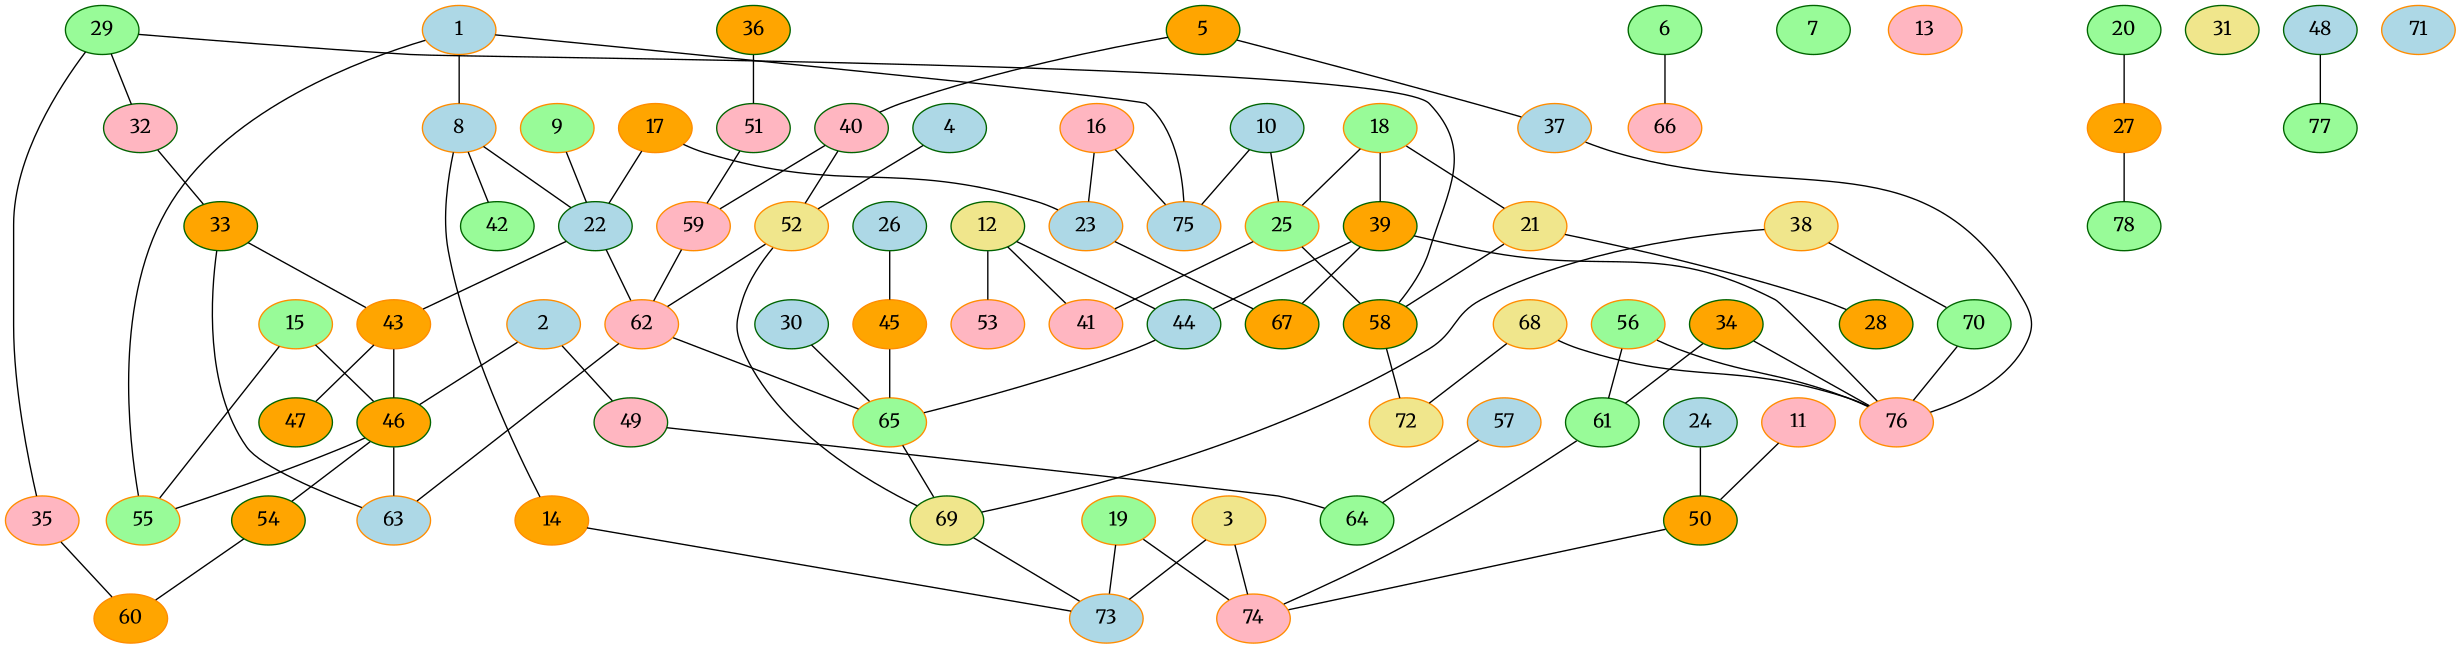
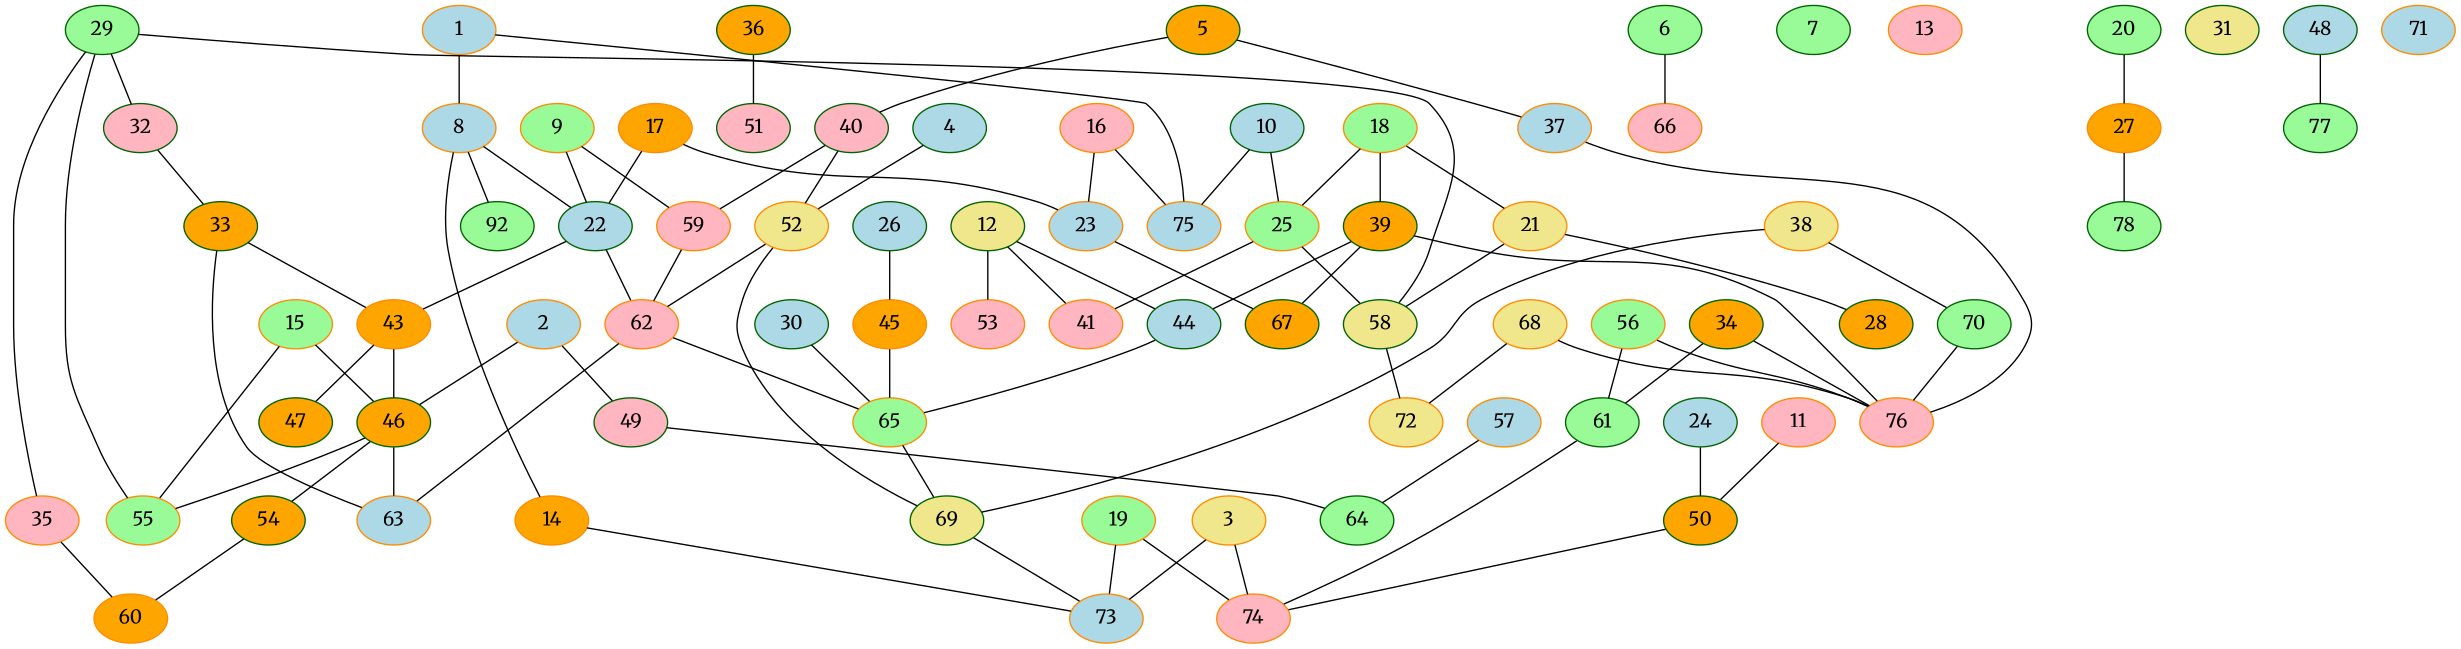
edge "51" -- "59": now "9" -- "59"
edge "1" -- "55": now "29" -- "55"
node "42": label "42" -> "92"
node "58": fillcolor orange -> khaki
